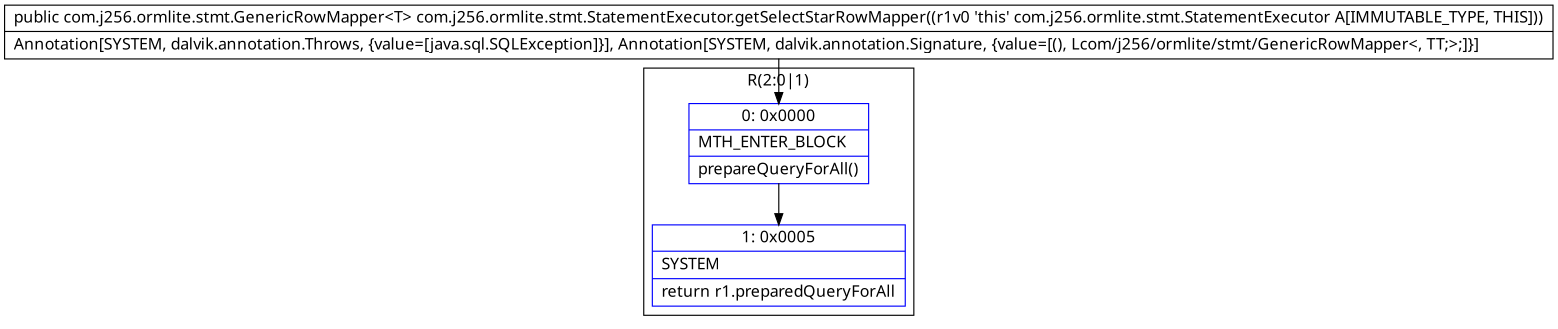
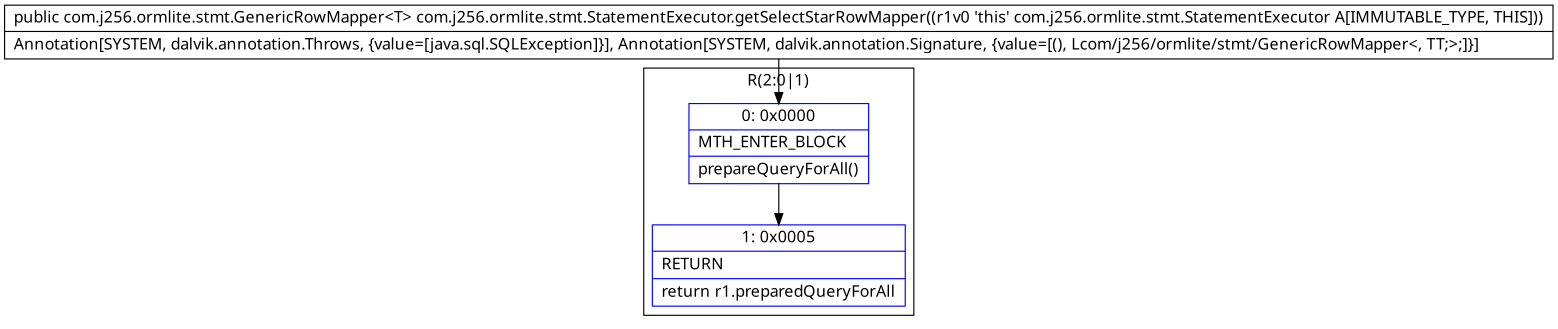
node "1: 0x0005": text "SYSTEM" -> "RETURN"
